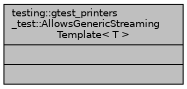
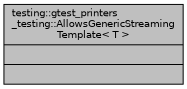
node "testing::gtest_printers": text "_test::AllowsGenericStreaming" -> "_testing::AllowsGenericStreaming"
